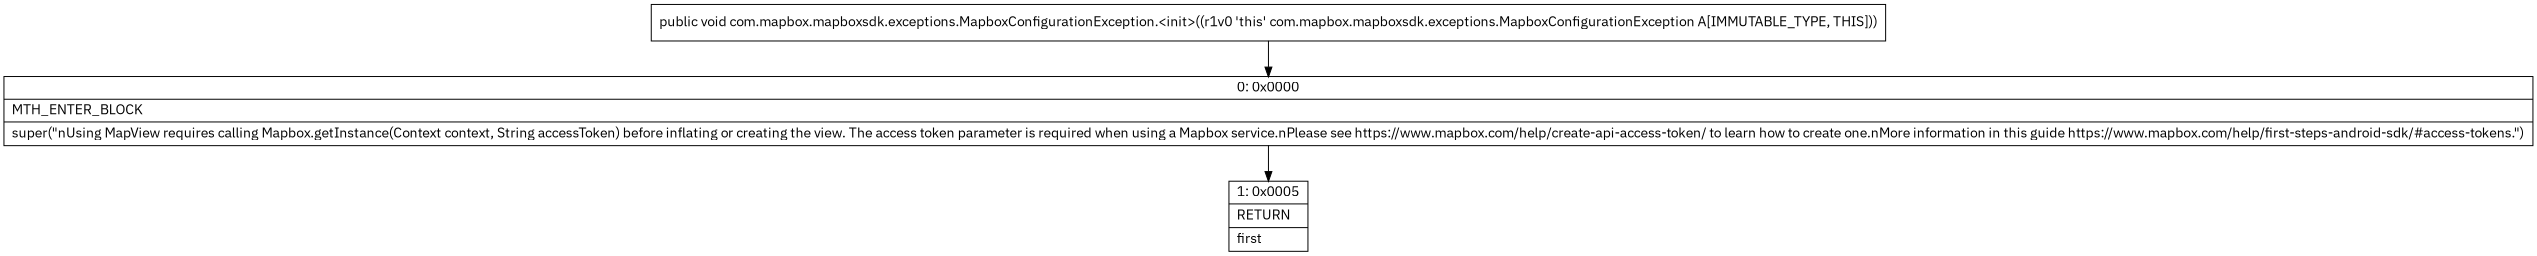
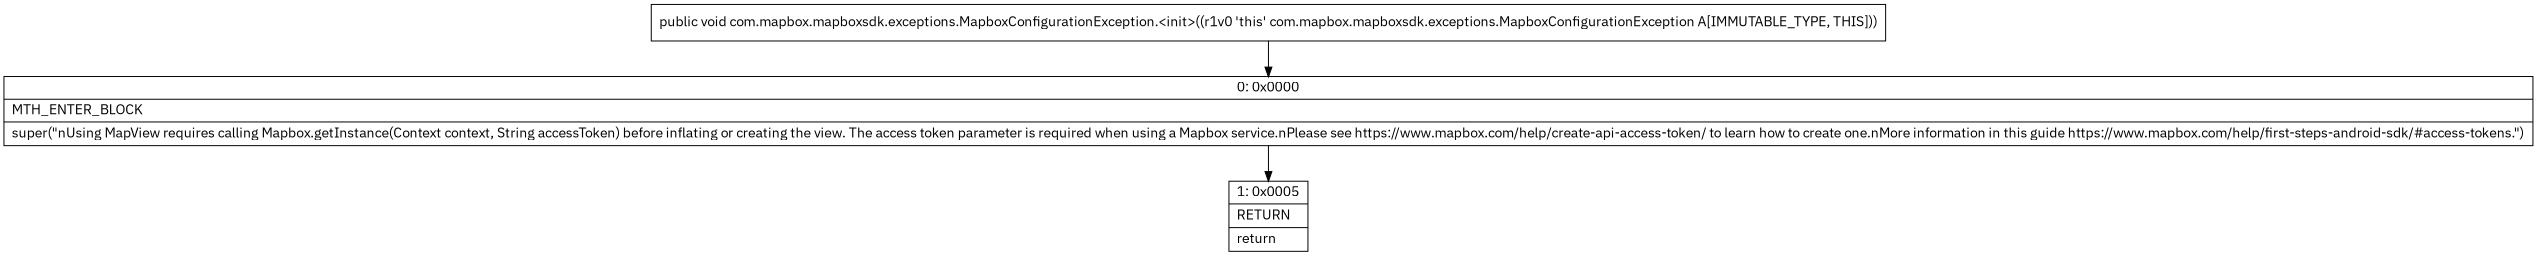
node "1: 0x0005": text "first" -> "return"
